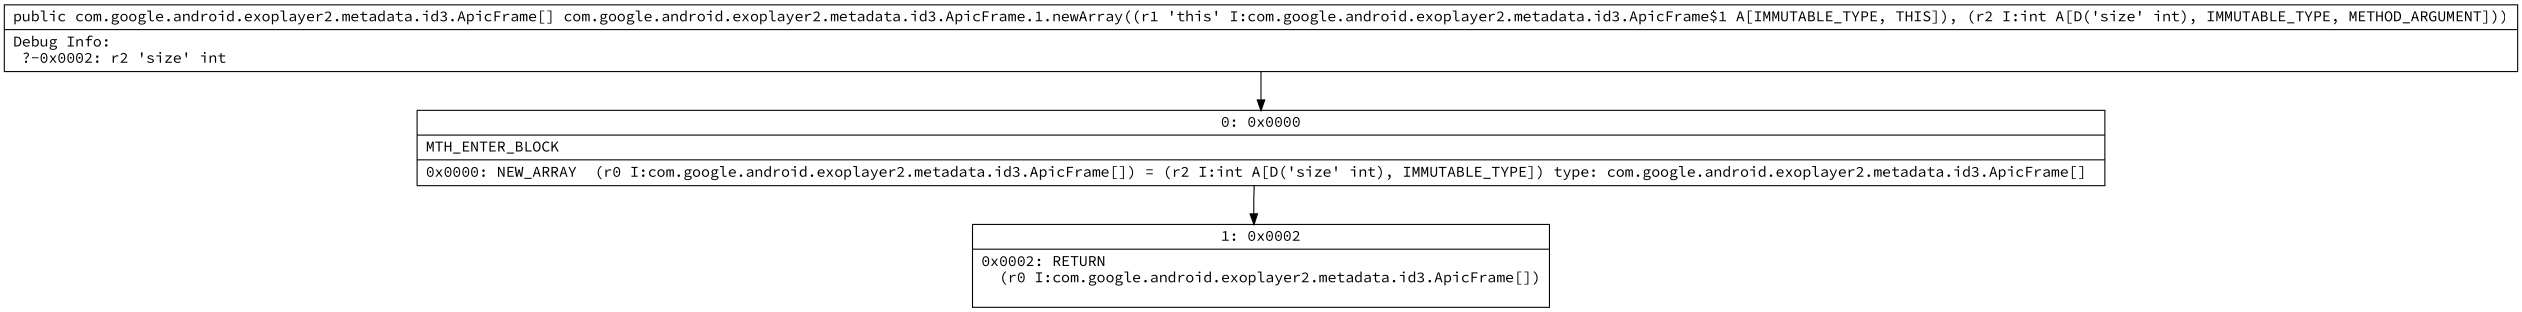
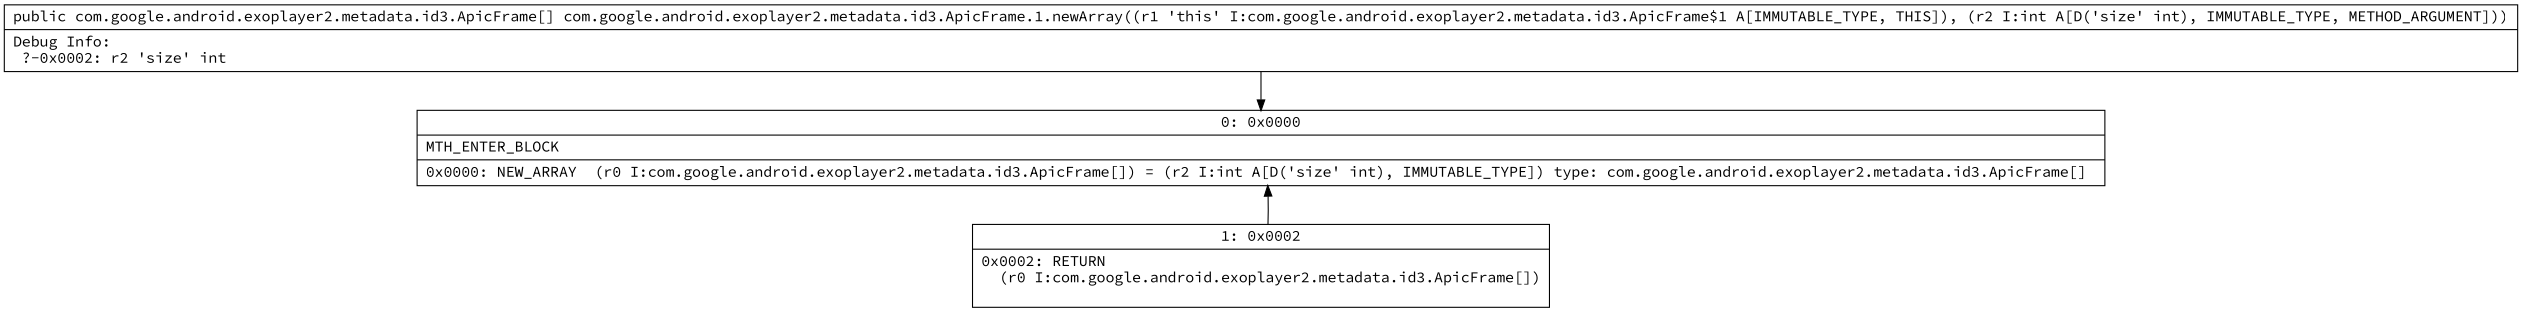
edge "0: 0x0000" -> "1: 0x0002": reversed
